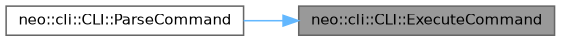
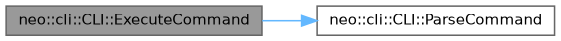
edge "neo::cli::CLI::ParseCommand" -> "neo::cli::CLI::ExecuteCommand": reversed
